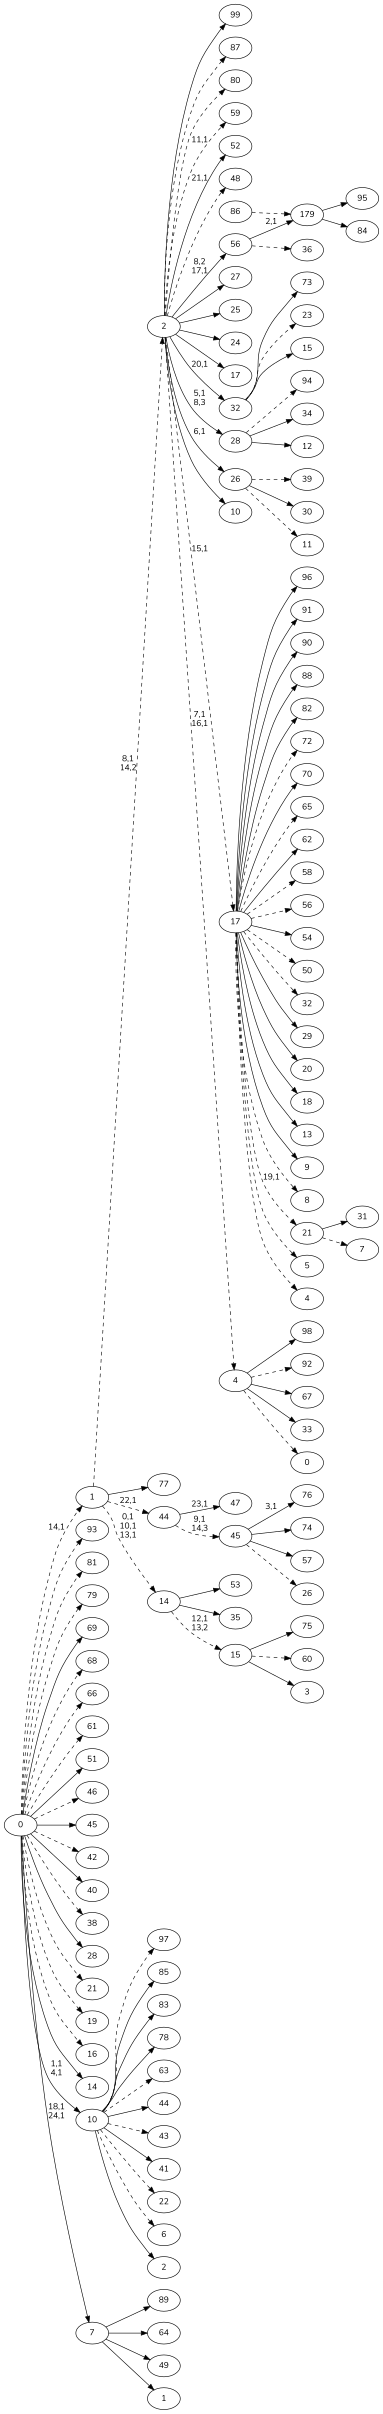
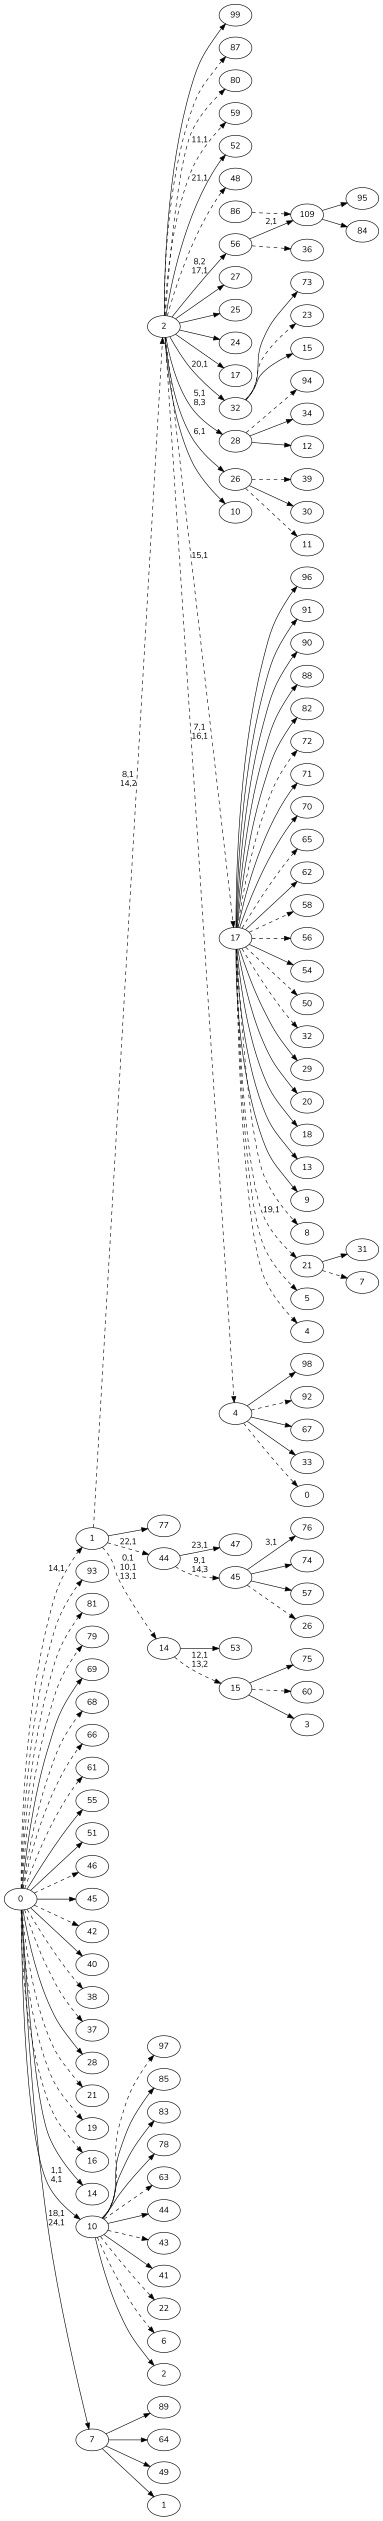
node "179": label "179" -> "109"
node "71": added
node "35": removed
node "55": added
node "37": added
